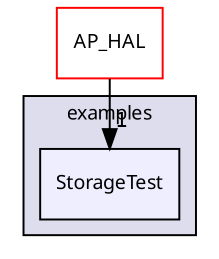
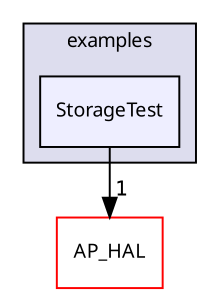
edge "AP_HAL" -> "StorageTest": reversed
